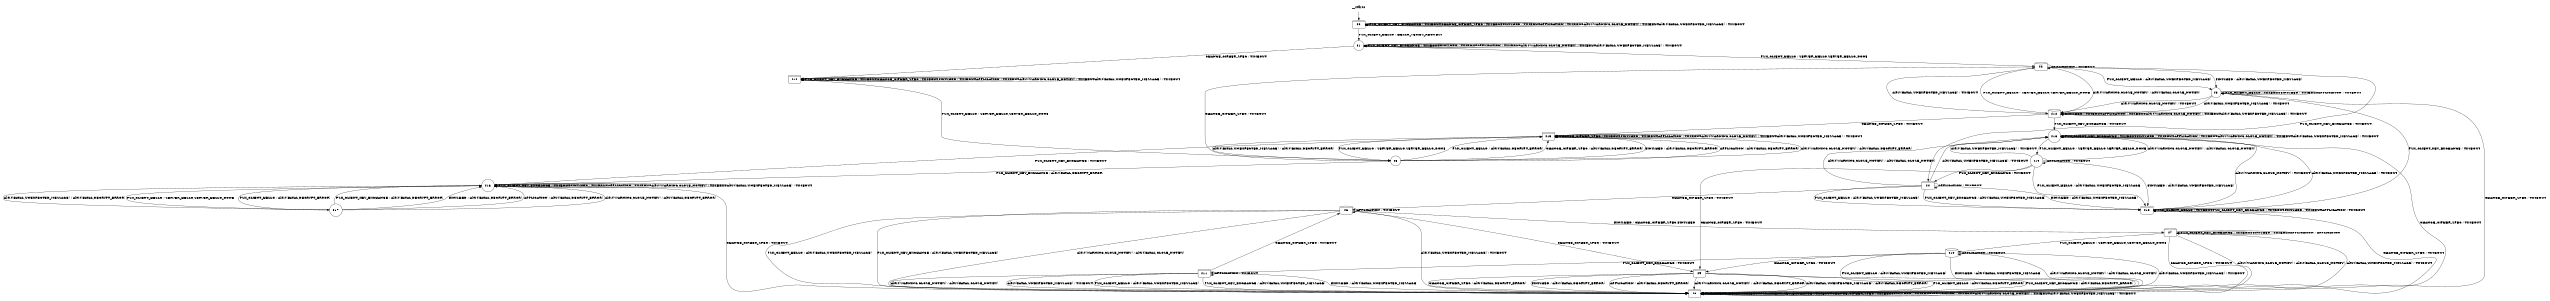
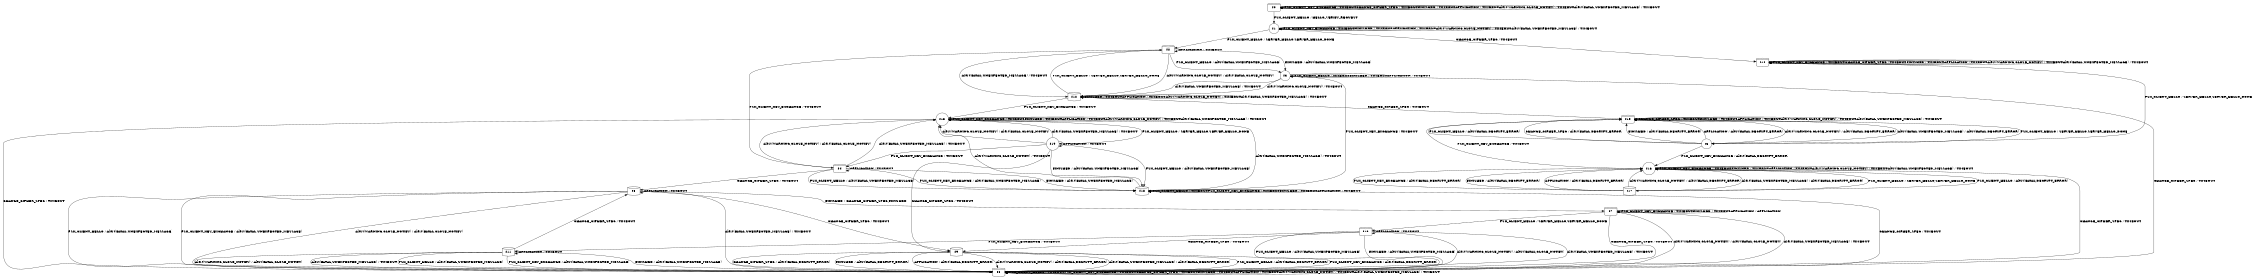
node "__start0": removed
edge "s2" -> "s5": removed, label "CHANGE_CIPHER_SPEC / TIMEOUT"
node "s17": shape circle -> cylinder
